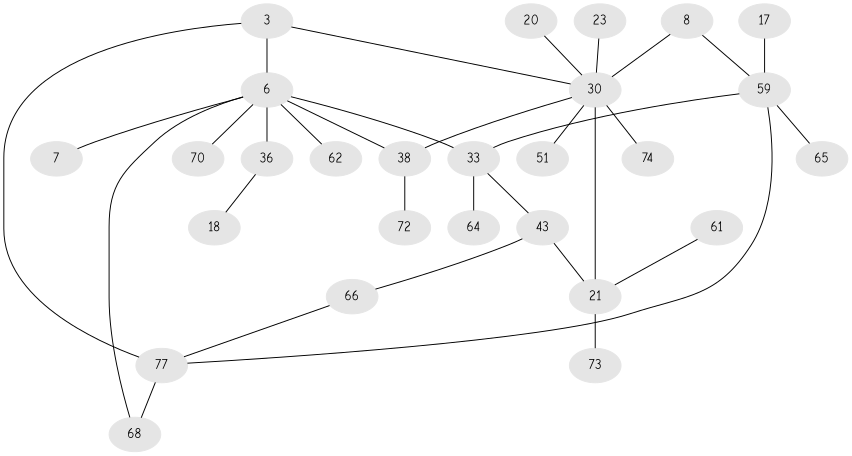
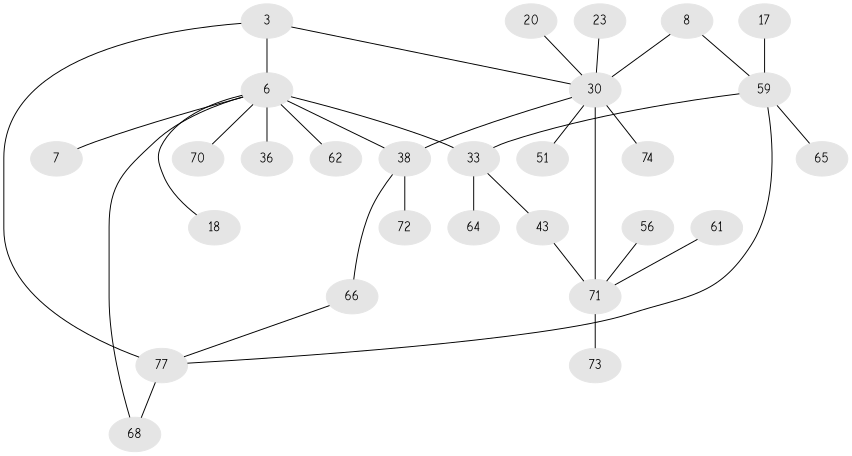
edge "36" -- "18": now "6" -- "18"
node "56": added
edge "43" -- "66": now "38" -- "66"
node "21": label "21" -> "71"
